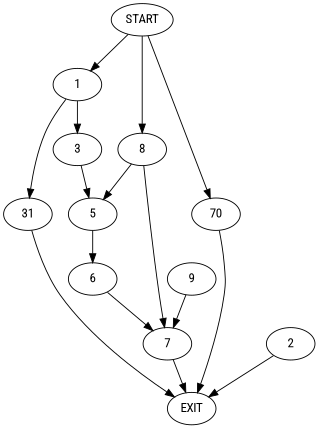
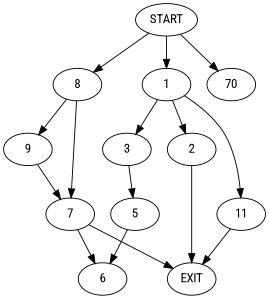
edge "1" -> "2": added
edge "8" -> "5": now "8" -> "9"
node "31": label "31" -> "11"
edge "70" -> "EXIT": removed
edge "6" -> "7": reversed
